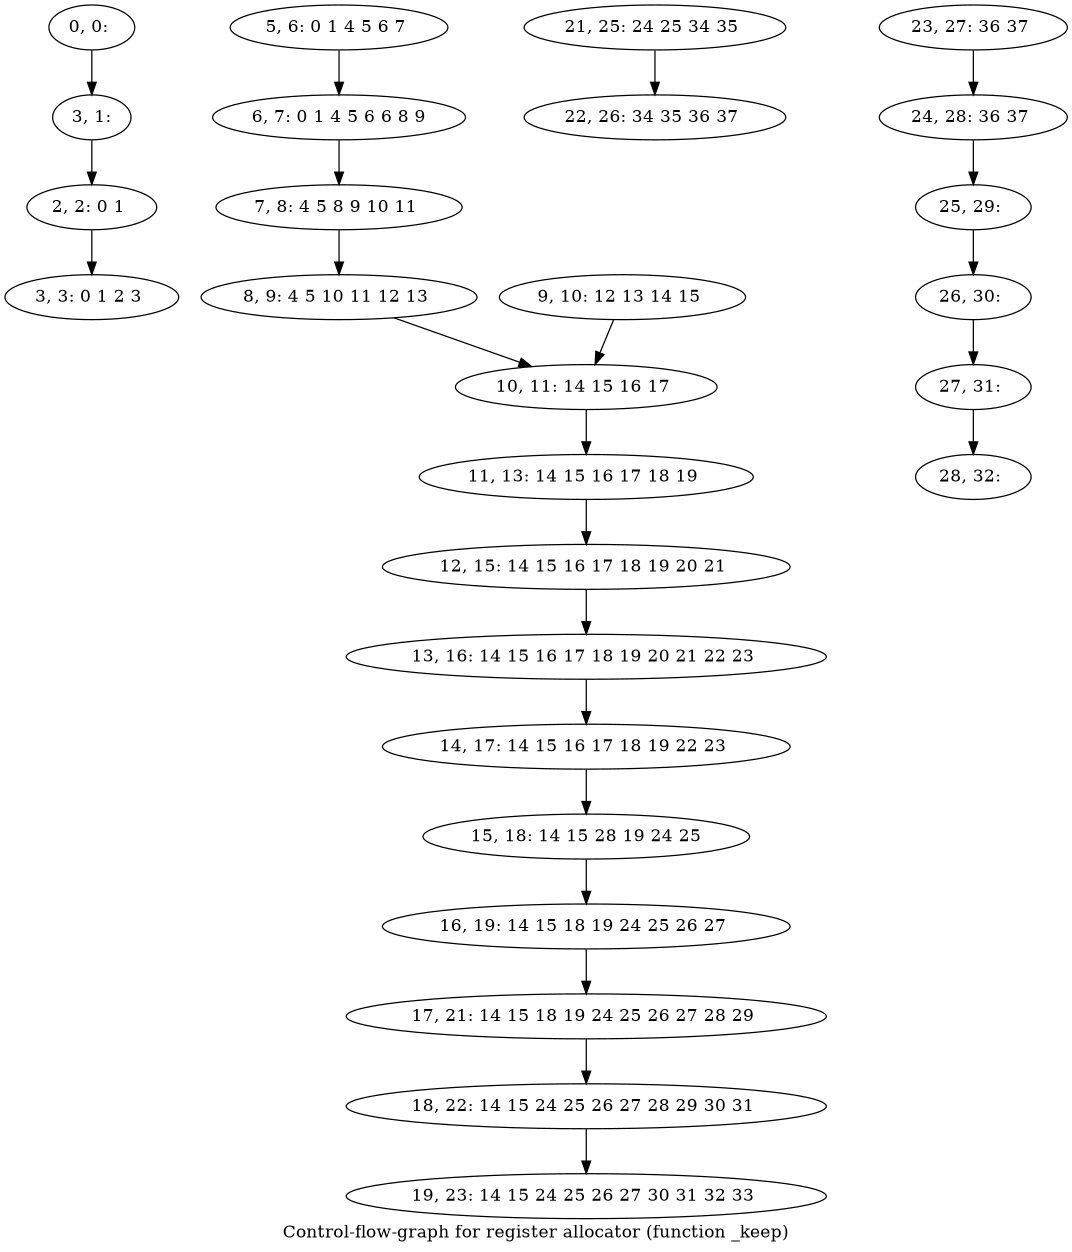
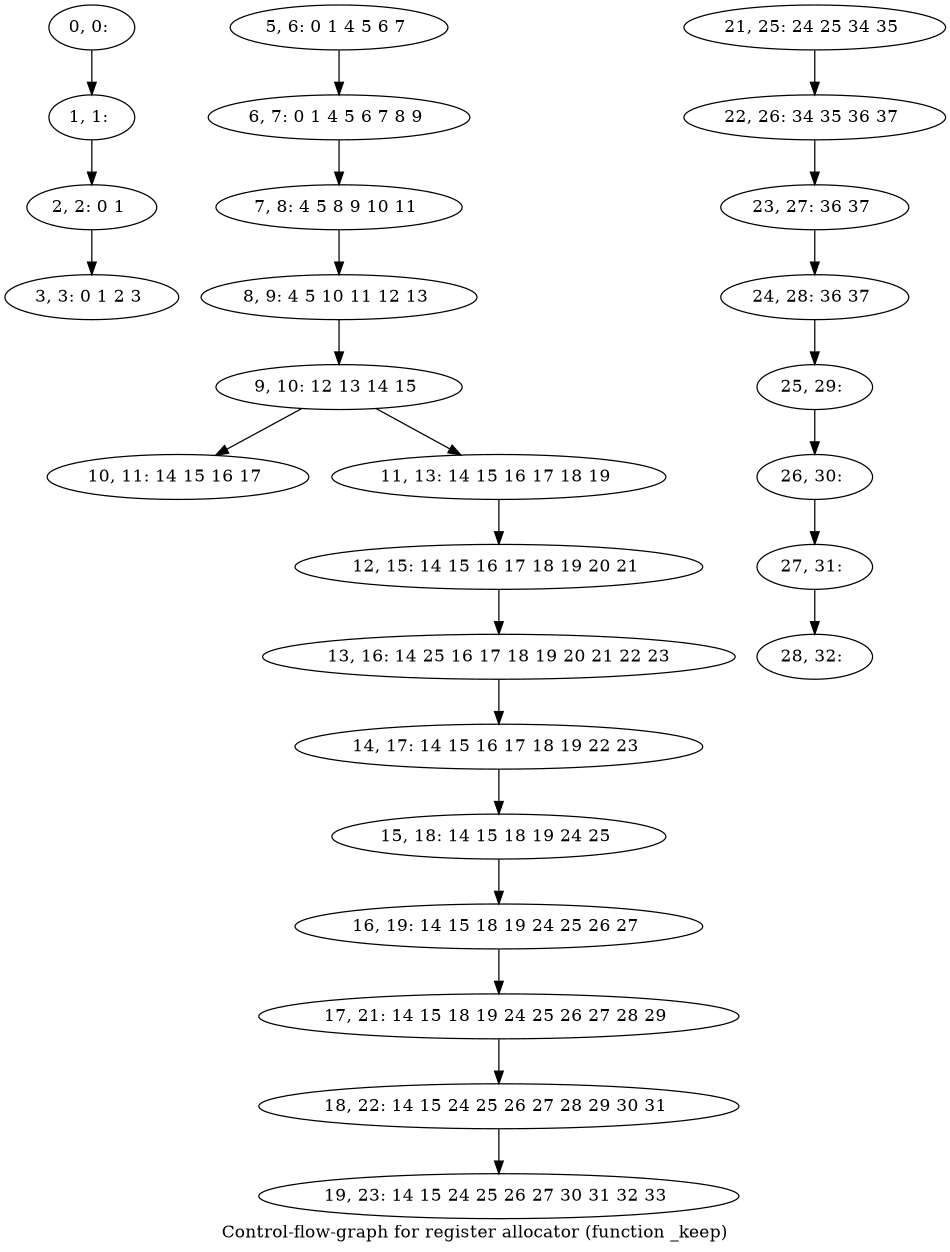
node "3, 1:": label "3, 1:" -> "1, 1:"
node "6, 7: 0 1 4 5 6 6 8 9": label "6, 7: 0 1 4 5 6 6 8 9" -> "6, 7: 0 1 4 5 6 7 8 9"
edge "22, 26: 34 35 36 37" -> "23, 27: 36 37": added
edge "8, 9: 4 5 10 11 12 13" -> "10, 11: 14 15 16 17": now "8, 9: 4 5 10 11 12 13" -> "9, 10: 12 13 14 15"
edge "10, 11: 14 15 16 17" -> "11, 13: 14 15 16 17 18 19": now "9, 10: 12 13 14 15" -> "11, 13: 14 15 16 17 18 19"
node "13, 16: 14 15 16 17 18 19 20 21 22 23": label "13, 16: 14 15 16 17 18 19 20 21 22 23" -> "13, 16: 14 25 16 17 18 19 20 21 22 23"
node "15, 18: 14 15 28 19 24 25": label "15, 18: 14 15 28 19 24 25" -> "15, 18: 14 15 18 19 24 25"
